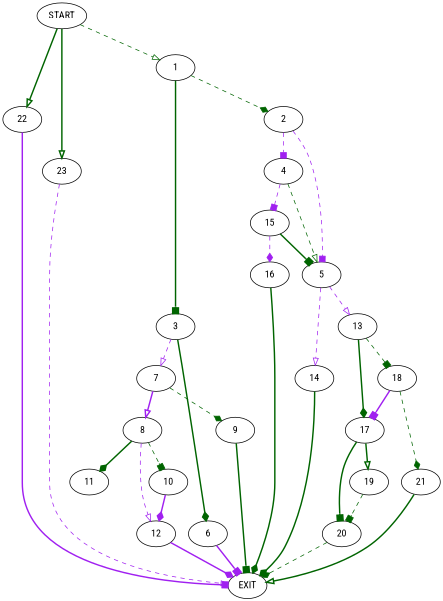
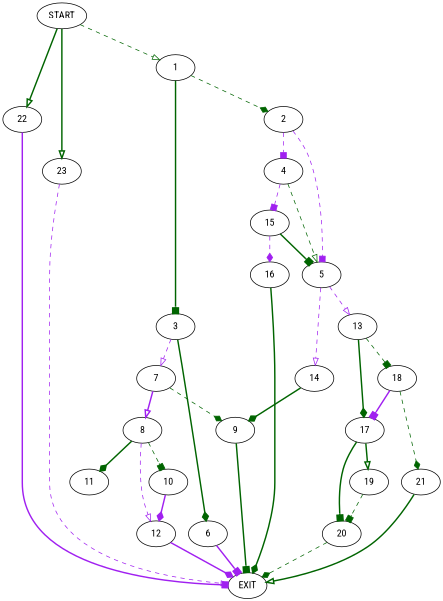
edge "14" -> "EXIT": now "14" -> "9"
